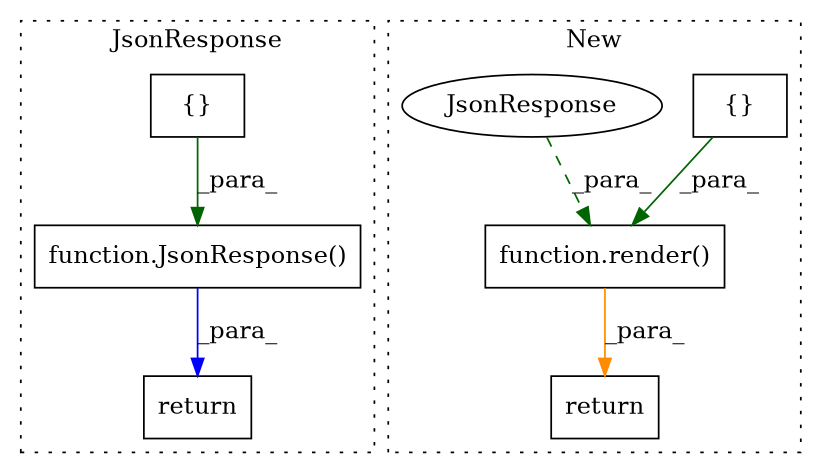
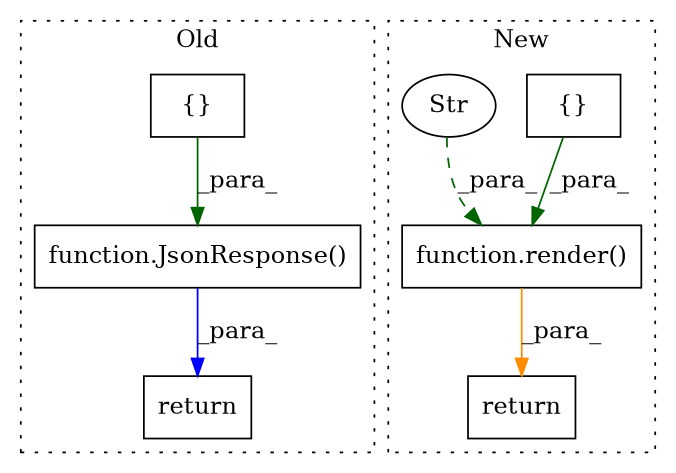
cluster "JsonResponse": label "JsonResponse" -> "Old"
node "JsonResponse": label "JsonResponse" -> "Str"
